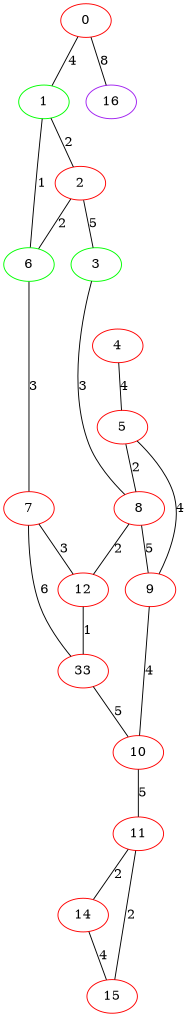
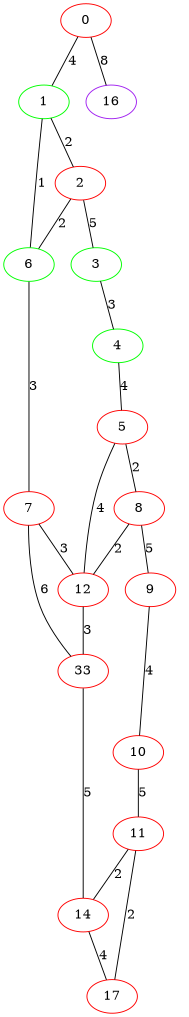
node "4": color red -> green
edge "3" -- "8": now "3" -- "4"
edge "5" -- "9": now "5" -- "12"
edge "12" -- "33": label "1" -> "3"
edge "33" -- "10": now "33" -- "14"
node "15": label "15" -> "17"
